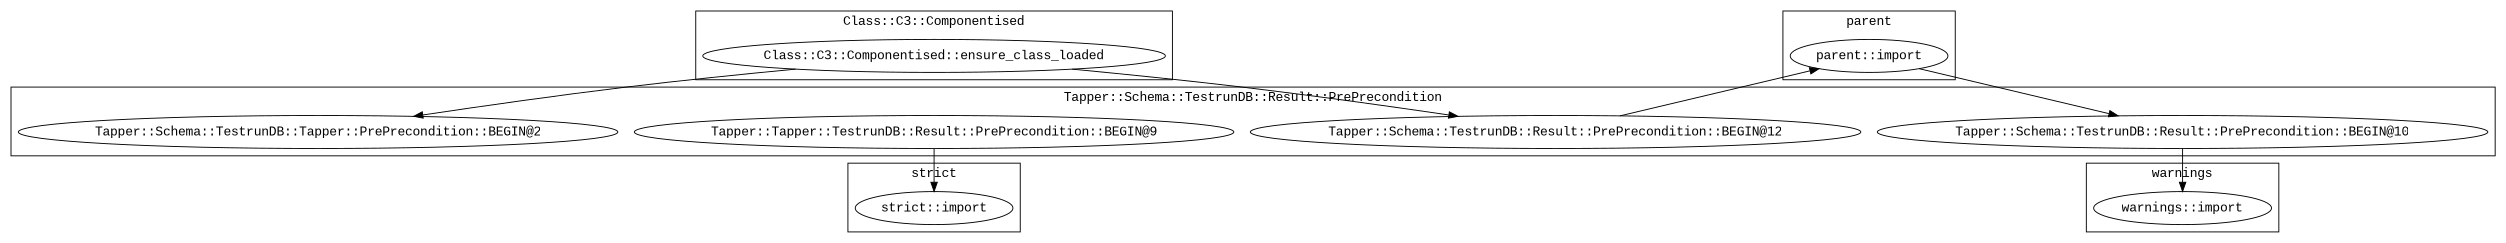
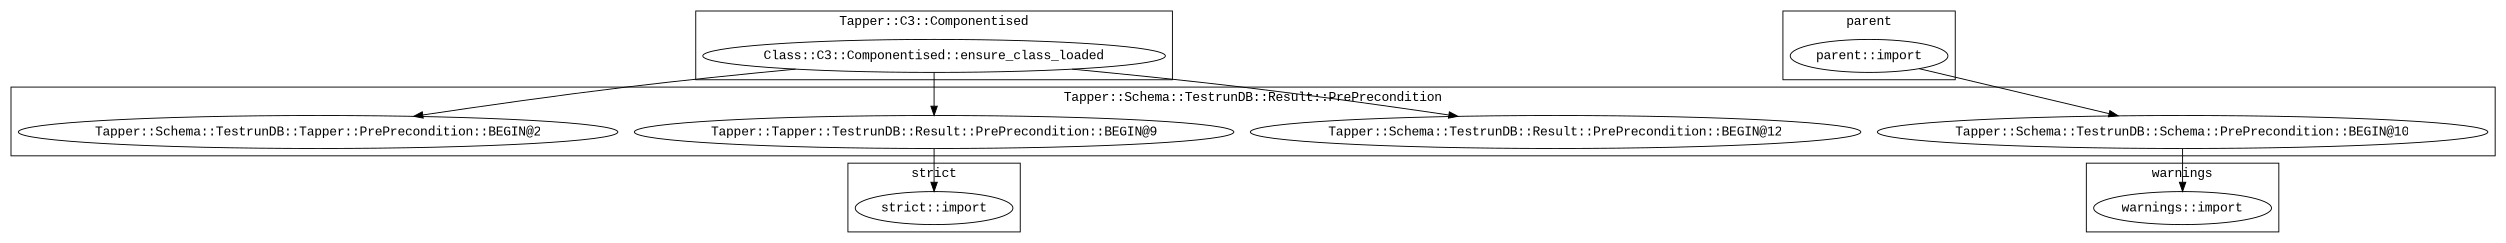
cluster "Class::C3::Componentised": label "Class::C3::Componentised" -> "Tapper::C3::Componentised"
edge "Class::C3::Componentised::ensure_class_loaded" -> "Tapper::Tapper::TestrunDB::Result::PrePrecondition::BEGIN@9": added
edge "Tapper::Schema::TestrunDB::Result::PrePrecondition::BEGIN@12" -> "parent::import": removed
node "Tapper::Schema::TestrunDB::Result::PrePrecondition::BEGIN@10": label "Tapper::Schema::TestrunDB::Result::PrePrecondition::BEGIN@10" -> "Tapper::Schema::TestrunDB::Schema::PrePrecondition::BEGIN@10"
